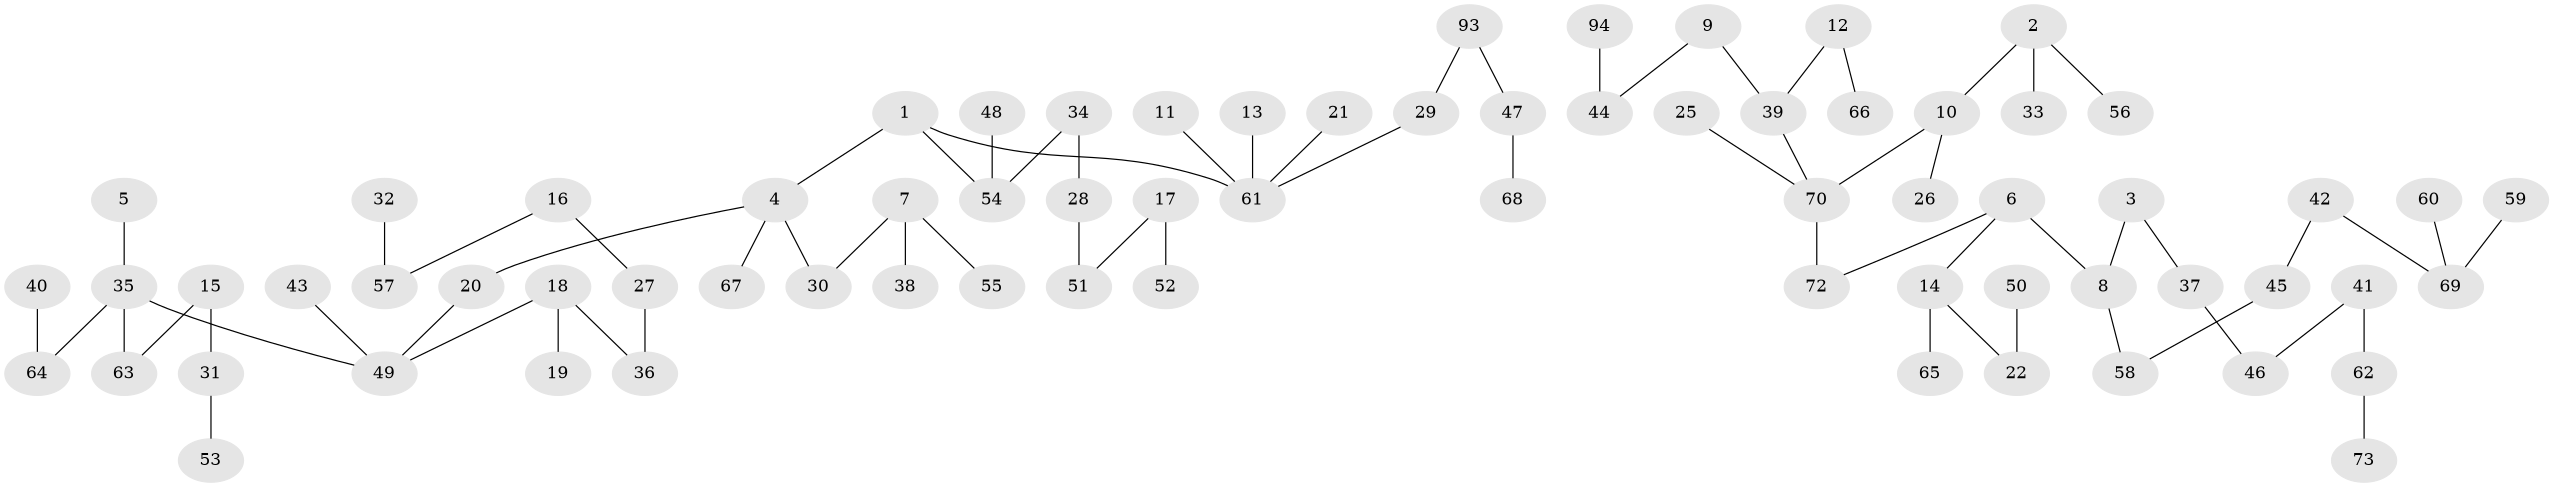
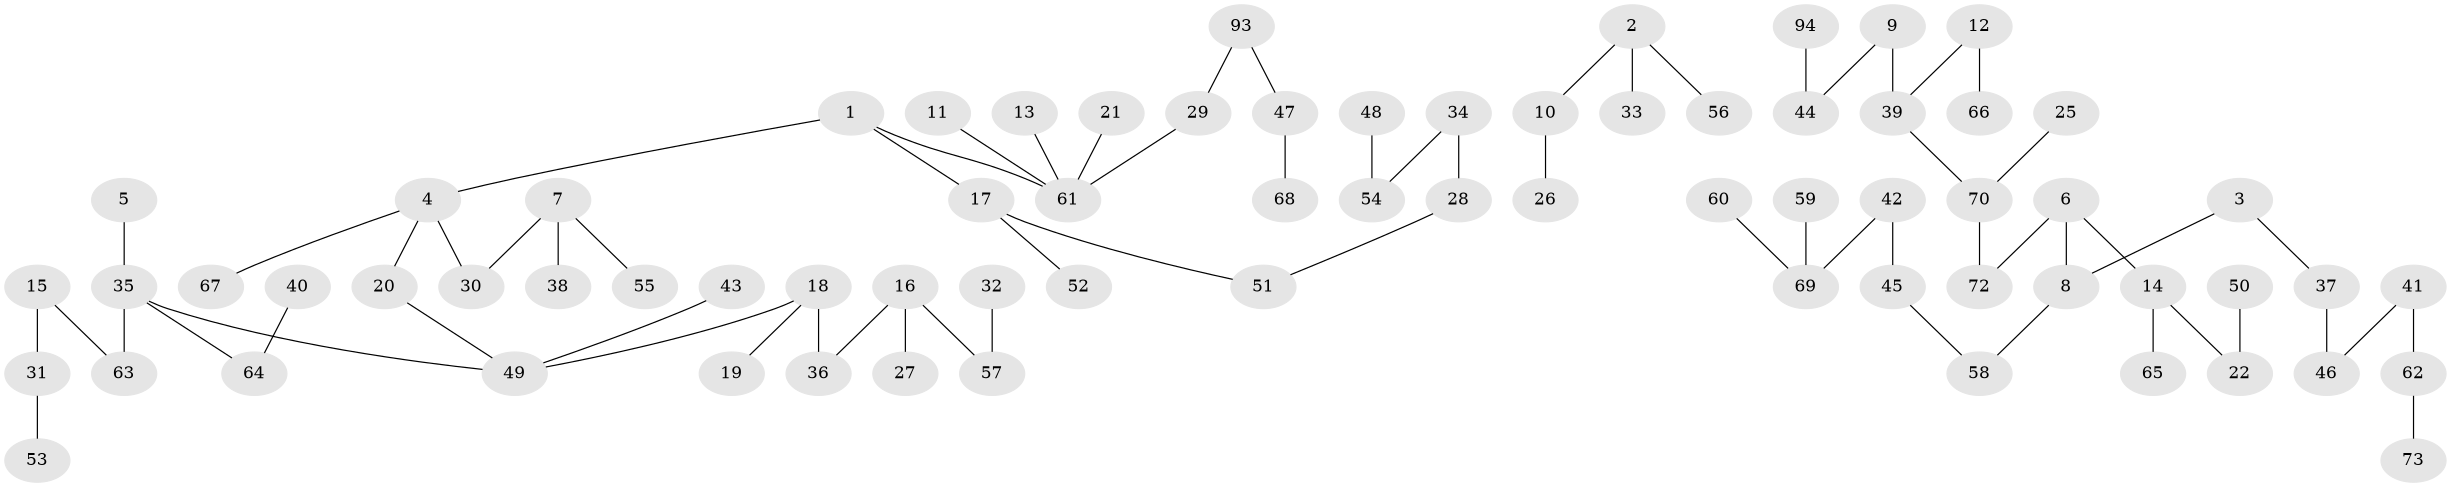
edge "1" -- "54": now "1" -- "17"
edge "10" -- "70": removed
edge "27" -- "36": now "16" -- "36"
